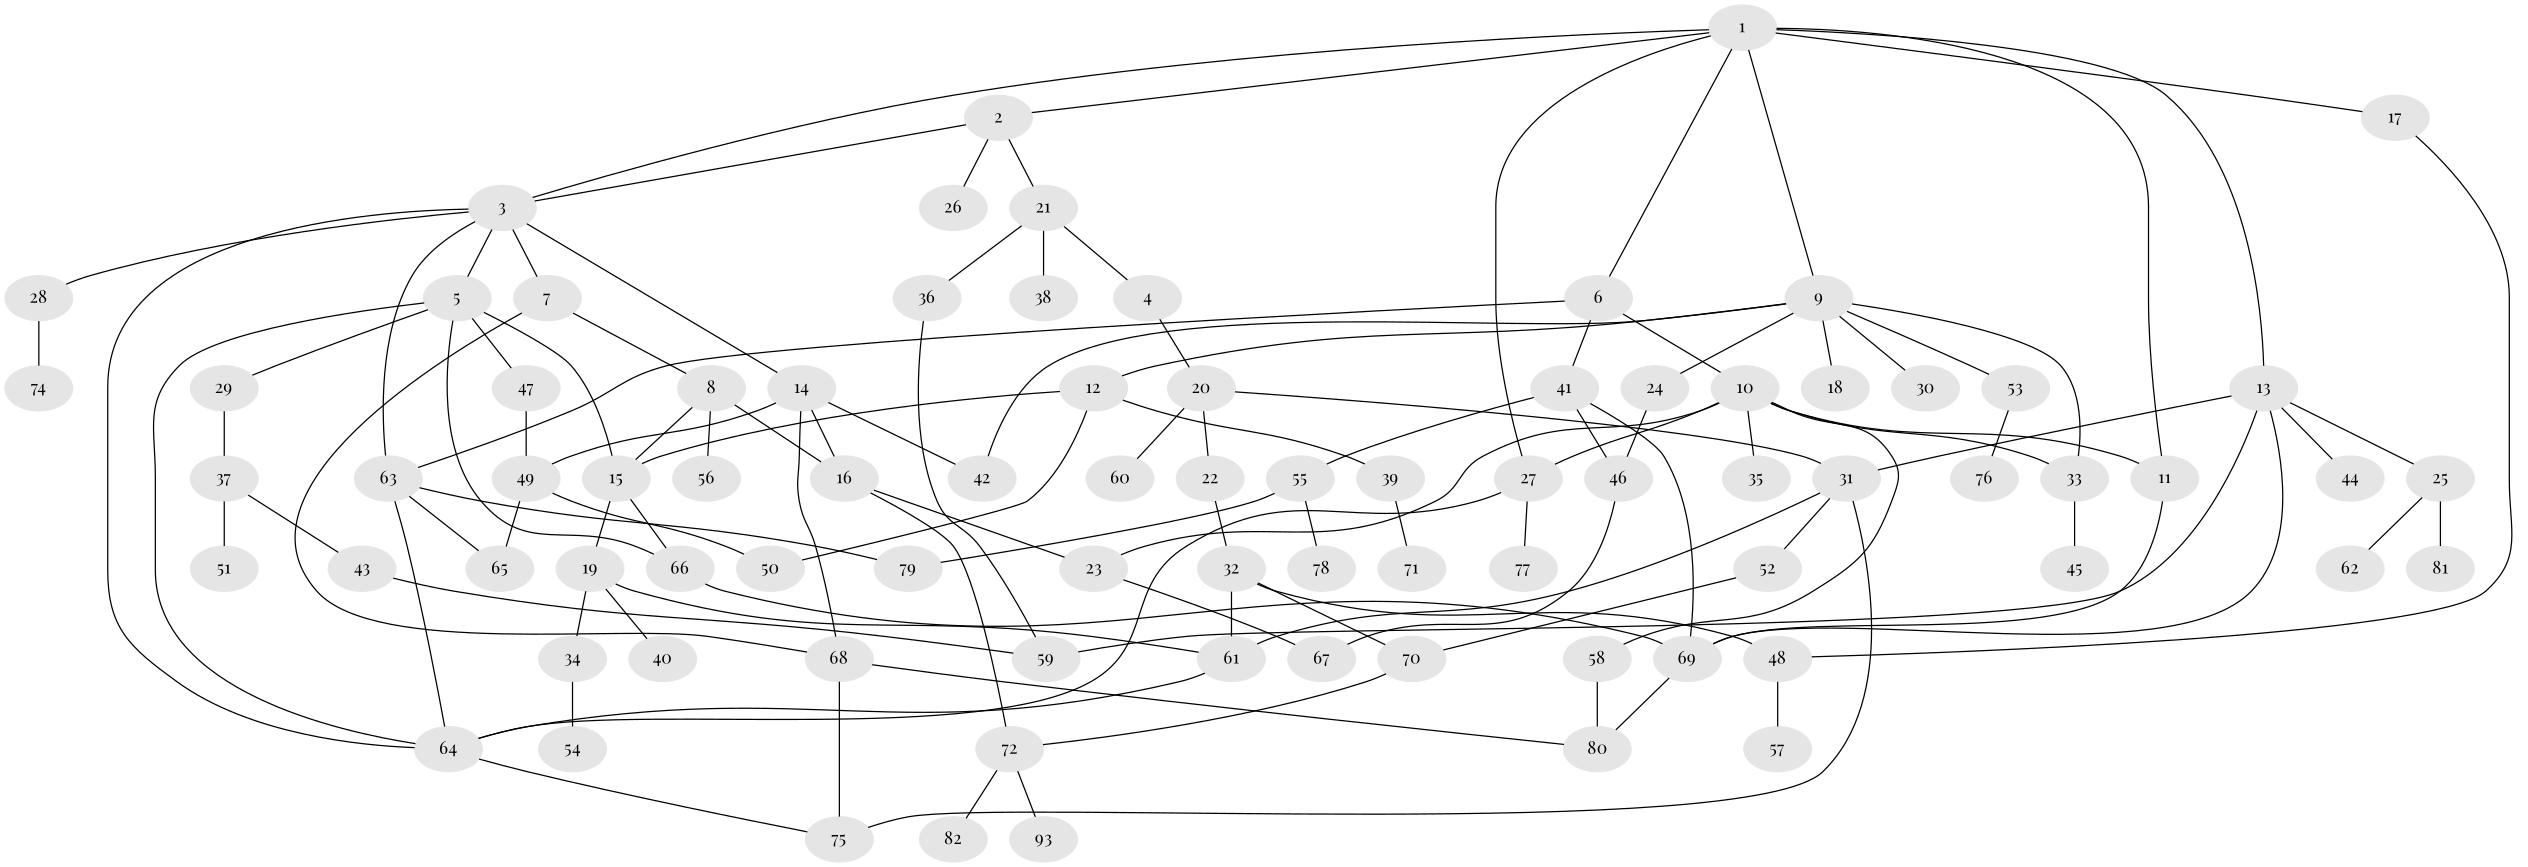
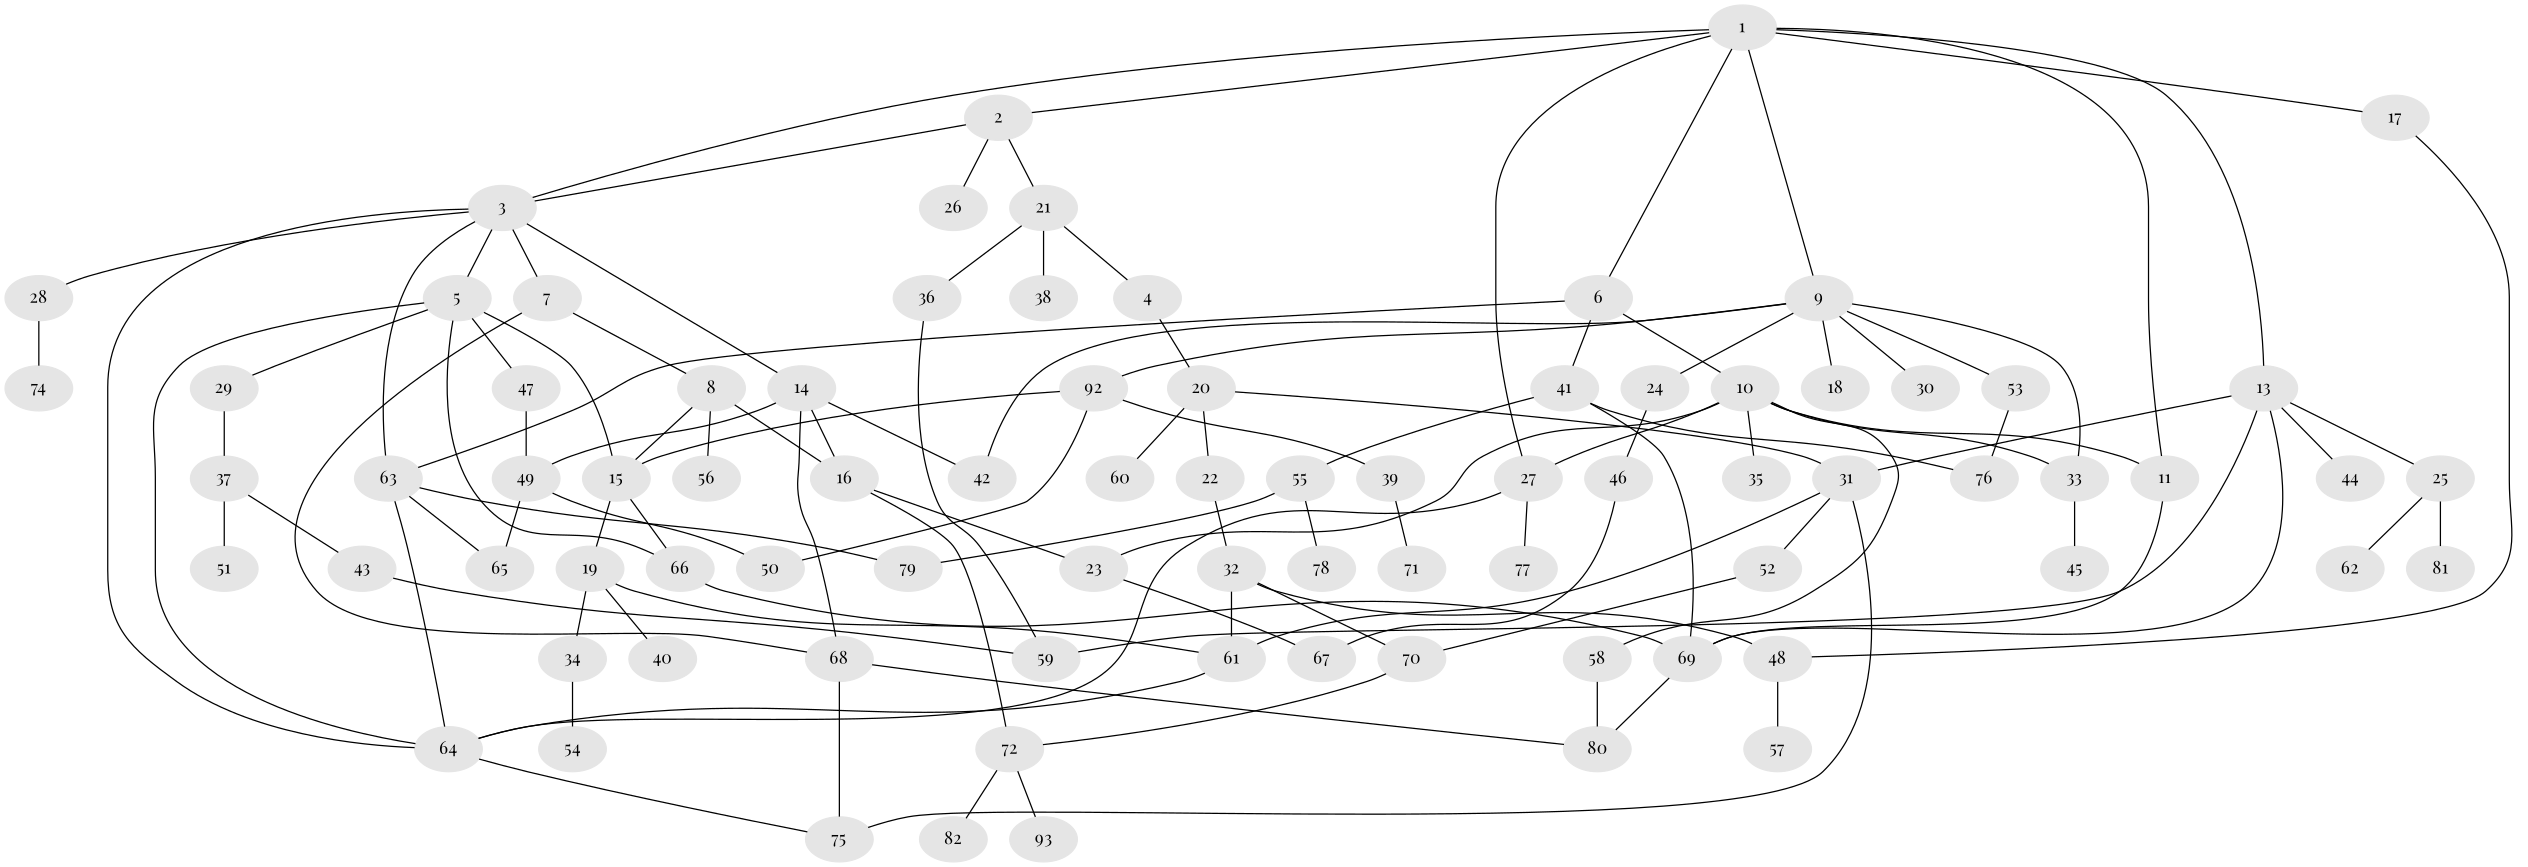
node "12": label "12" -> "92"
edge "41" -- "46": now "41" -- "76"
